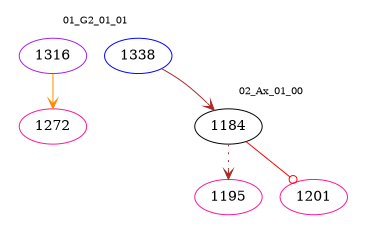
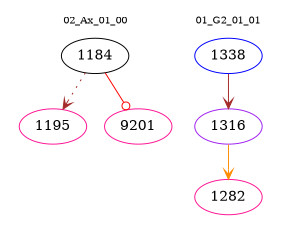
edge "1338" -> "1184": now "1338" -> "1316"
node "1272": label "1272" -> "1282"
node "1201": label "1201" -> "9201"
